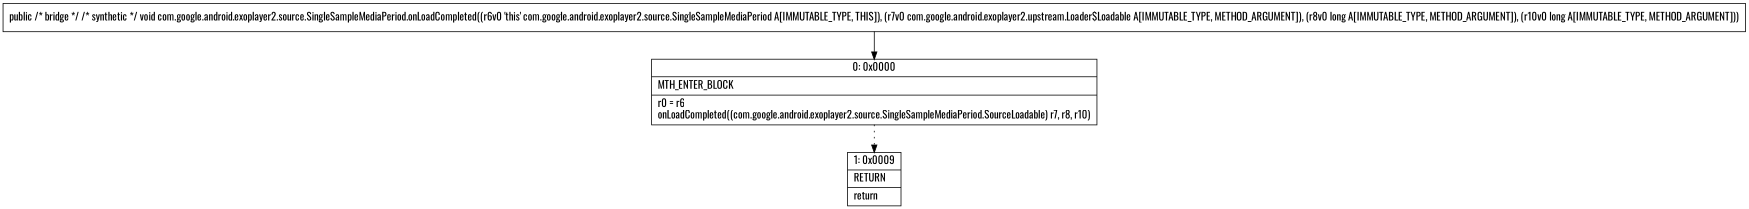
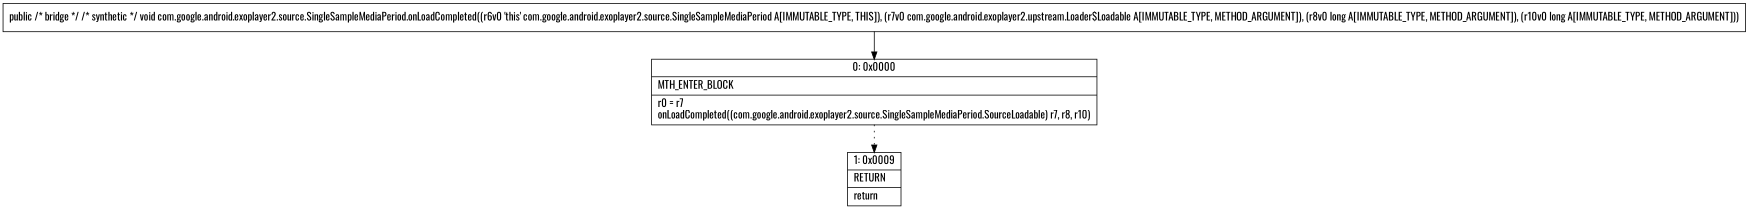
node "0: 0x0000": text "r0 = r6" -> "r0 = r7"
